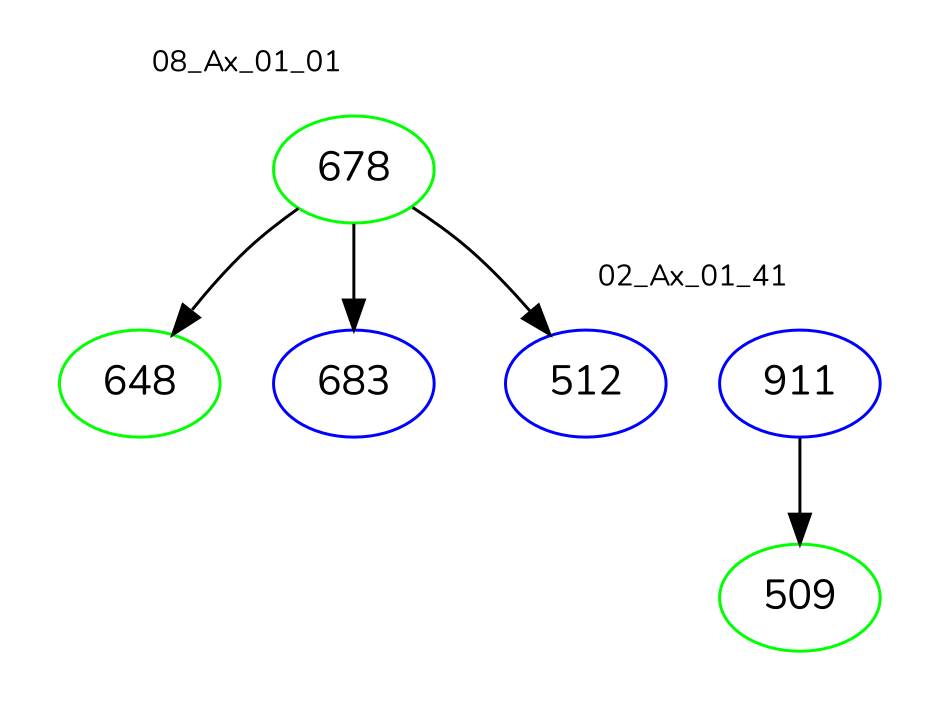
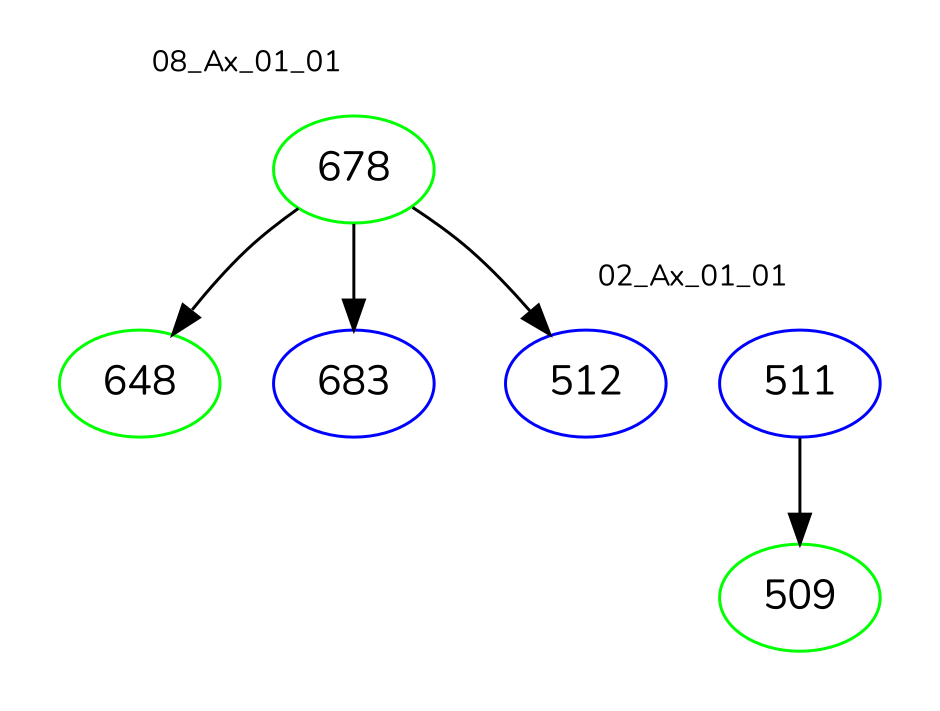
cluster "02_Ax_01_41": label "02_Ax_01_41" -> "02_Ax_01_01"
node "911": label "911" -> "511"
